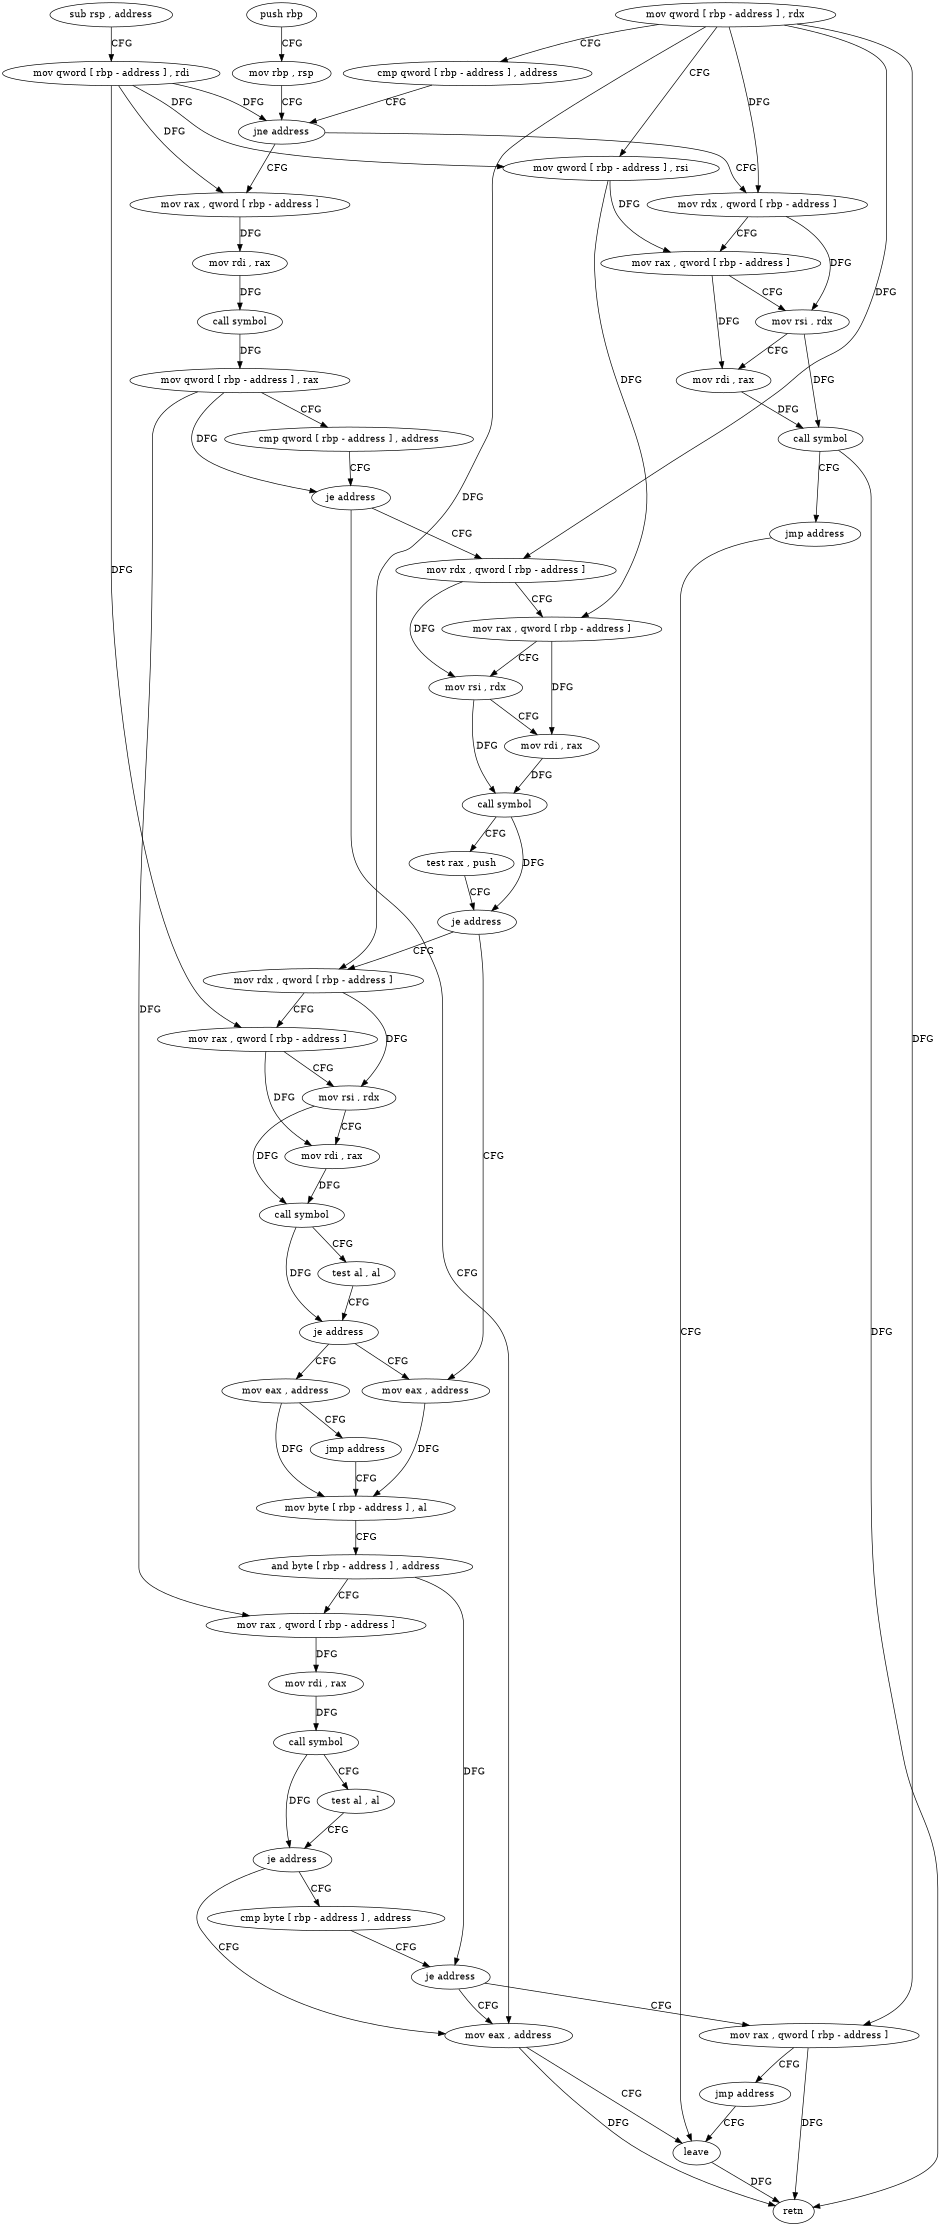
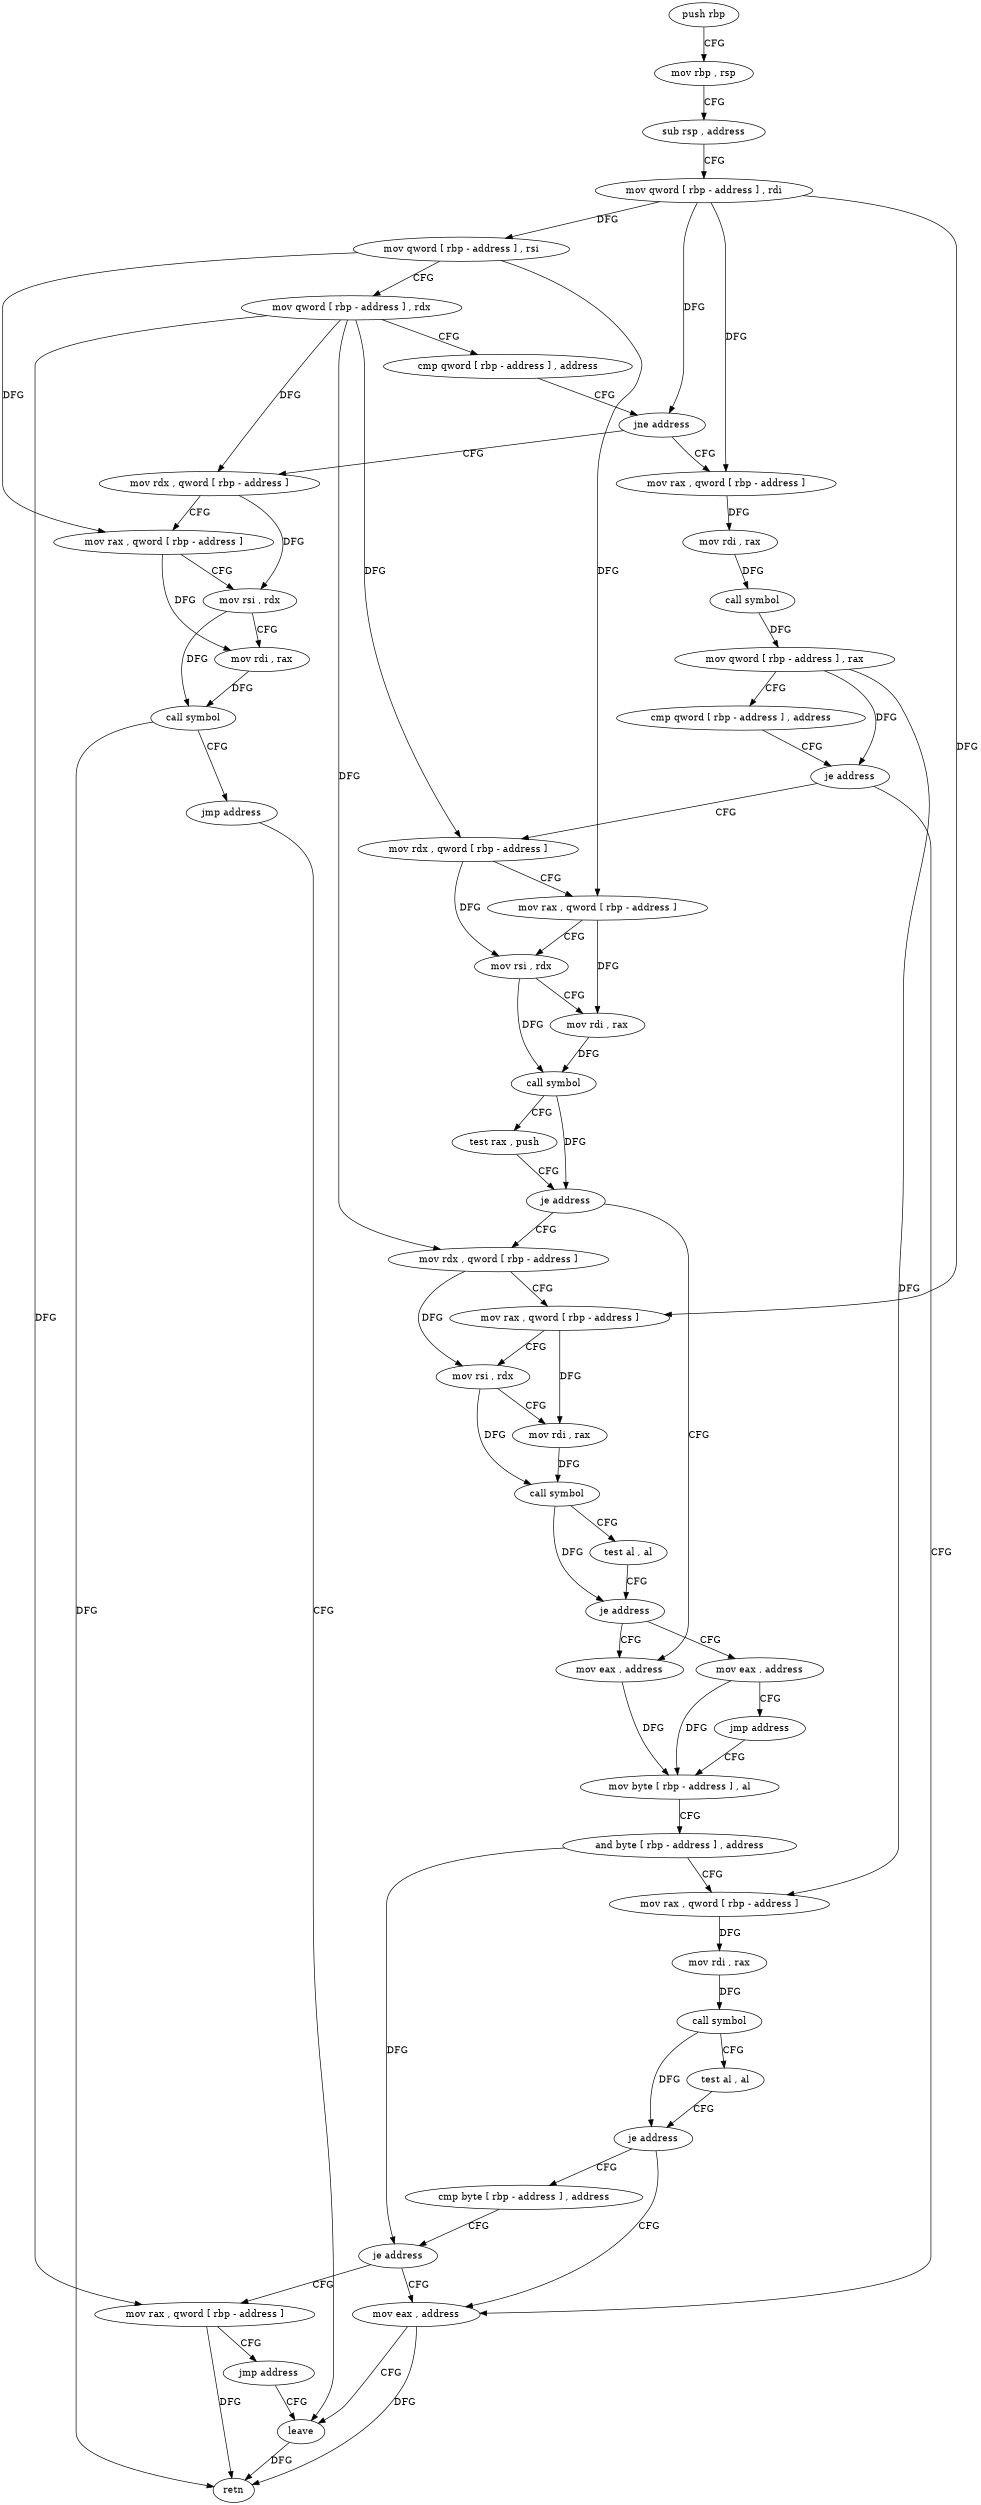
edge "mov qword [ rbp - address ] , rdx" -> "mov qword [ rbp - address ] , rsi": reversed
edge "mov rbp , rsp" -> "jne address": now "mov rbp , rsp" -> "sub rsp , address"
